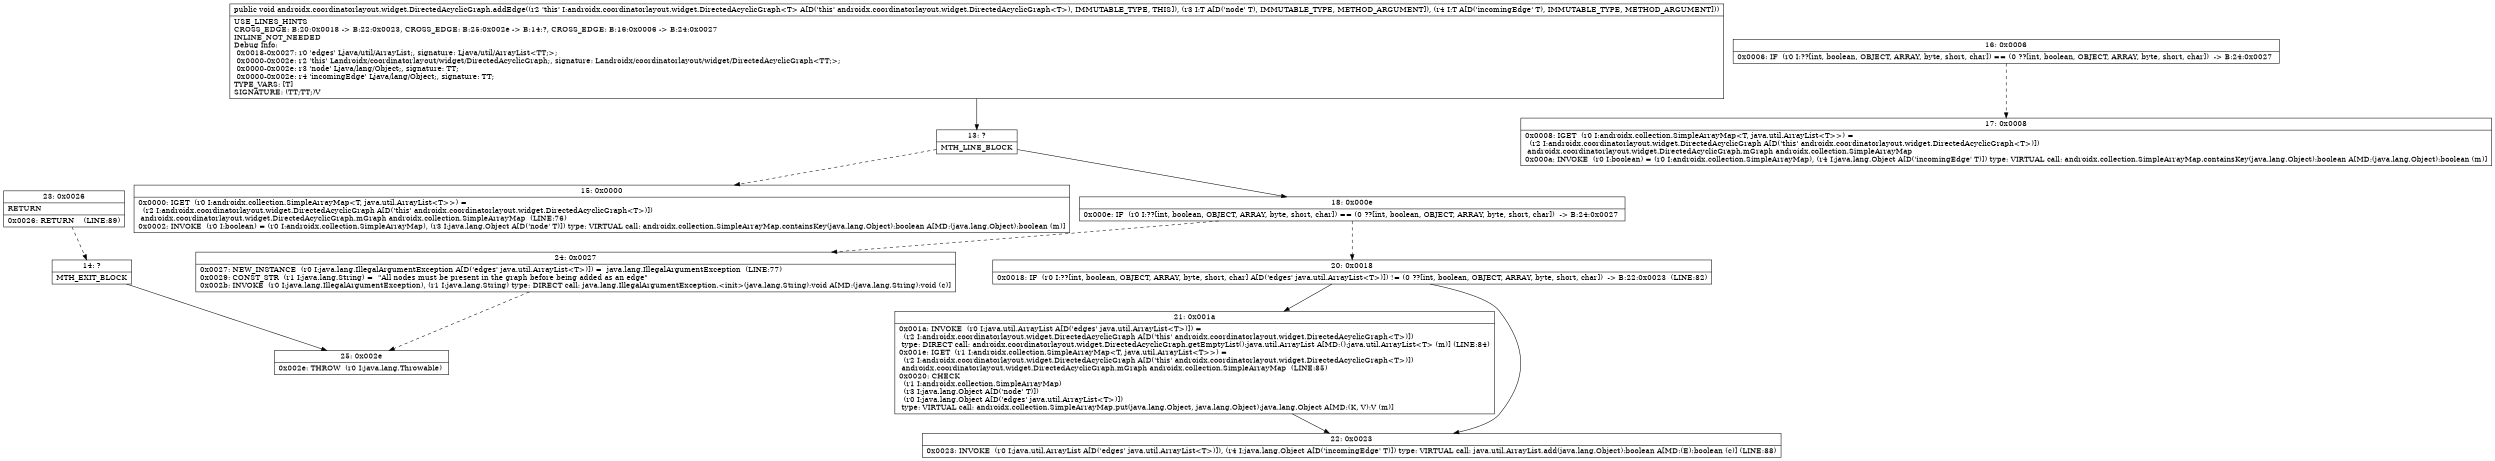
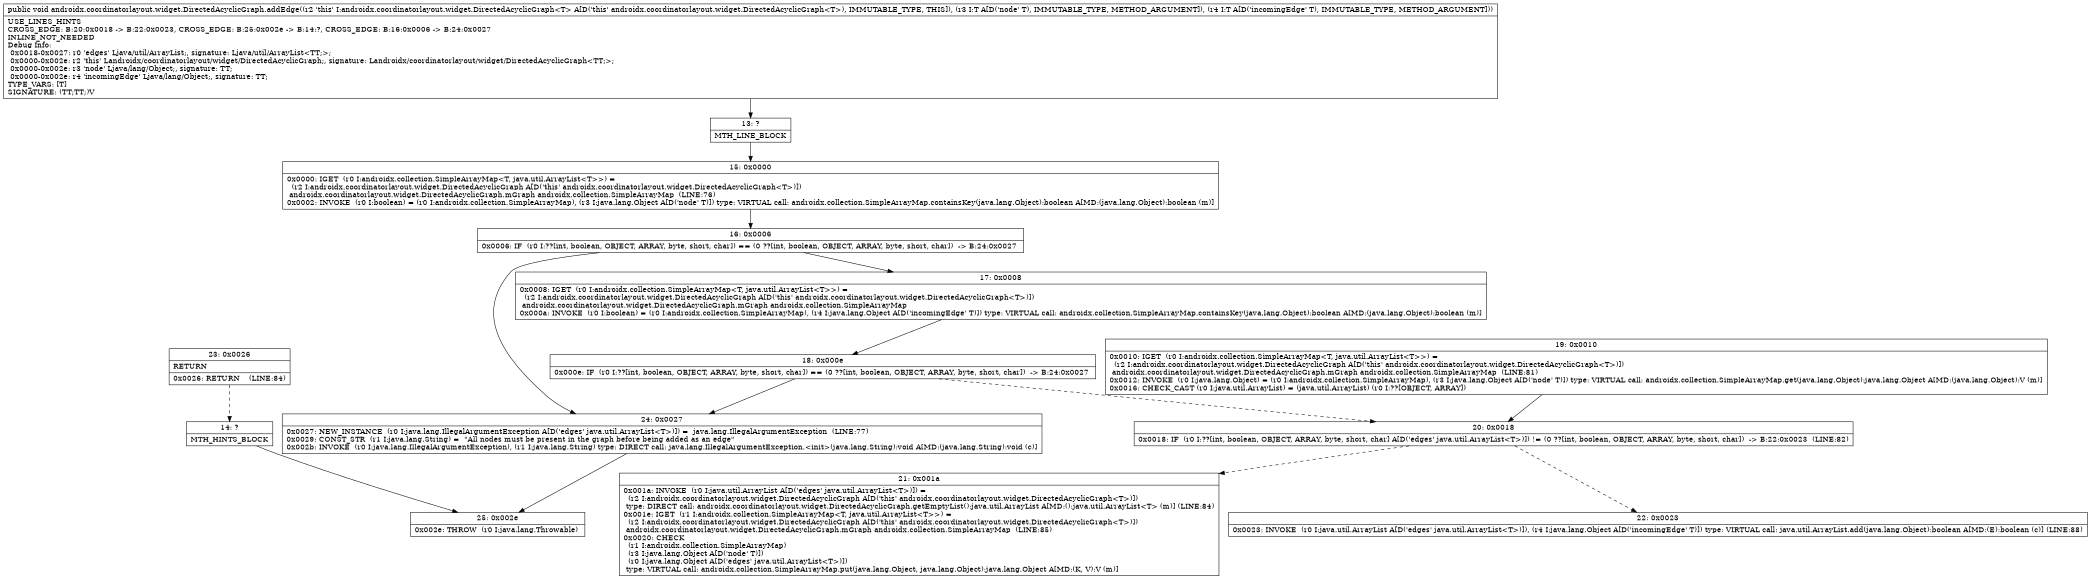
edge "16: 0x0006" -> "17: 0x0008": style dashed -> solid
edge "13: ?" -> "15: 0x0000": style dashed -> solid
edge "13: ?" -> "18: 0x000e": now "17: 0x0008" -> "18: 0x000e"
edge "15: 0x0000" -> "16: 0x0006": added
node "23: 0x0026": text "0x0026: RETURN    (LINE:89)" -> "0x0026: RETURN    (LINE:84)"
edge "18: 0x000e" -> "24: 0x0027": style dashed -> solid
node "14: ?": text "MTH_EXIT_BLOCK" -> "MTH_HINTS_BLOCK"
edge "20: 0x0018" -> "21: 0x001a": style solid -> dashed
edge "16: 0x0006" -> "24: 0x0027": added
edge "24: 0x0027" -> "25: 0x002e": style dashed -> solid
edge "20: 0x0018" -> "22: 0x0023": style solid -> dashed
node "19: 0x0010": added
edge "21: 0x001a" -> "22: 0x0023": removed
